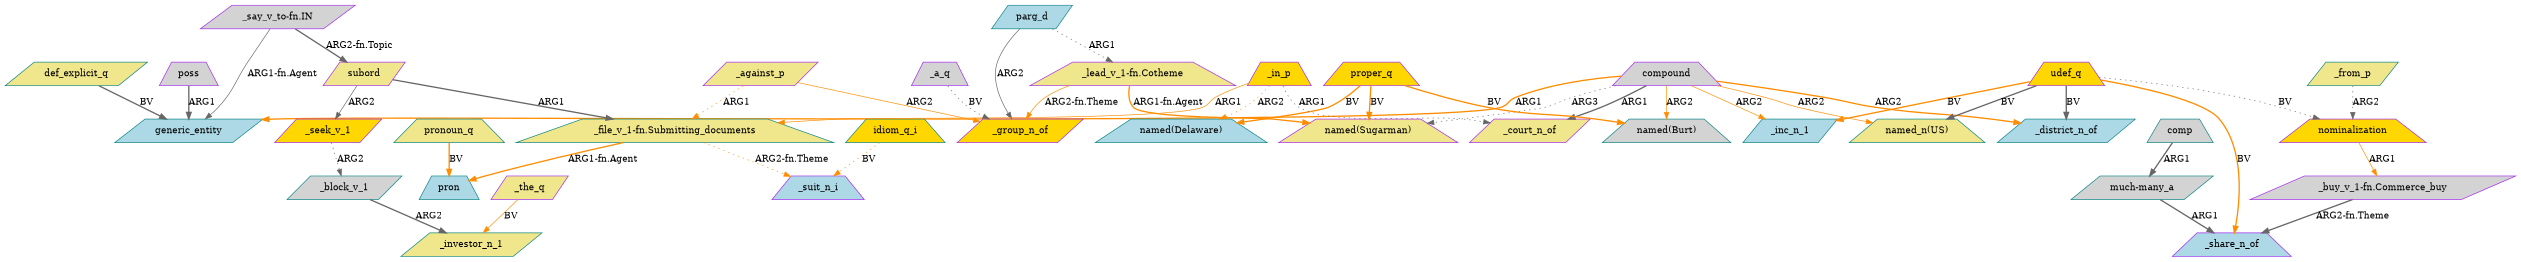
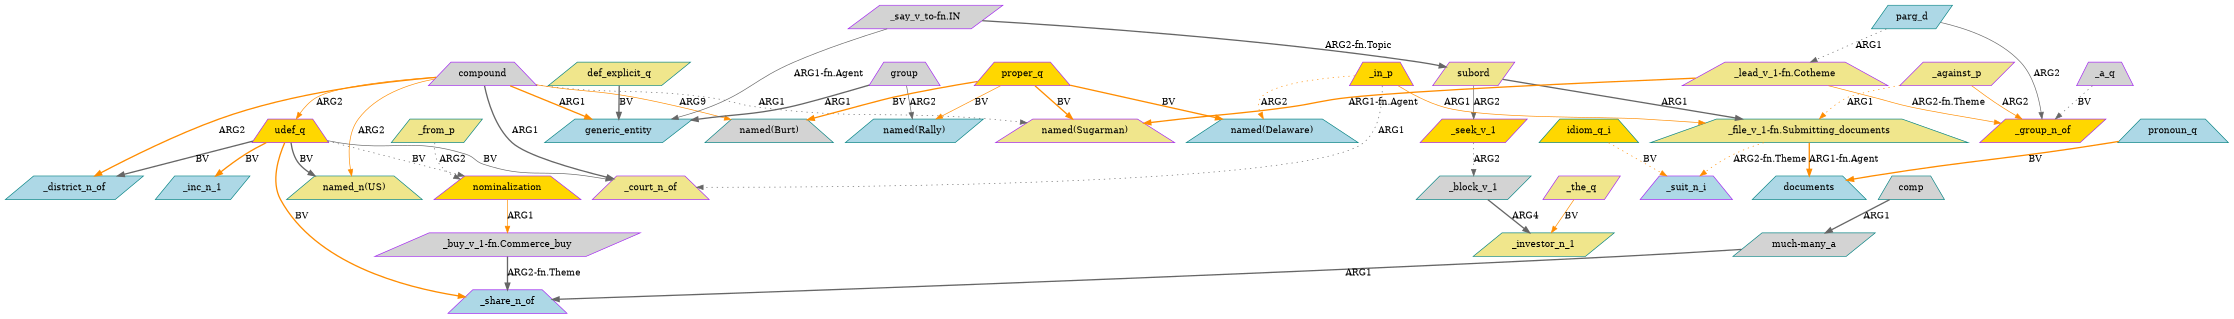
node "poss": label "poss" -> "group"
edge "compound" -> "_inc_n_1": now "compound" -> "udef_q"
edge "compound" -> "named(Sugarman)": label "ARG3" -> "ARG1"
edge "compound" -> "named(Burt)": label "ARG2" -> "ARG9"
node "pronoun_q": fillcolor khaki -> lightblue
node "named(Rally)": added
node "_court_n_of": shape parallelogram -> trapezium
edge "udef_q" -> "_court_n_of": added, label "BV"
node "pron": label "pron" -> "documents"
edge "_block_v_1" -> "_investor_n_1": label "ARG2" -> "ARG4"
